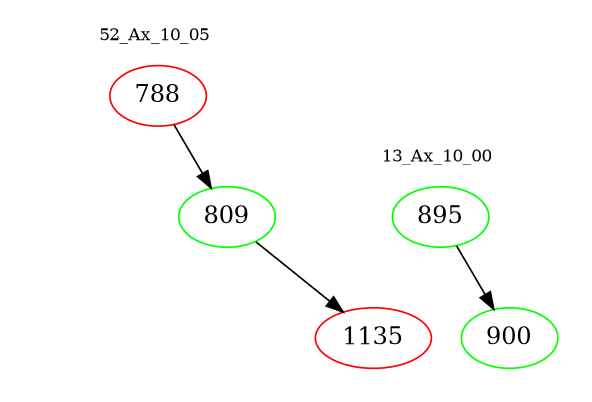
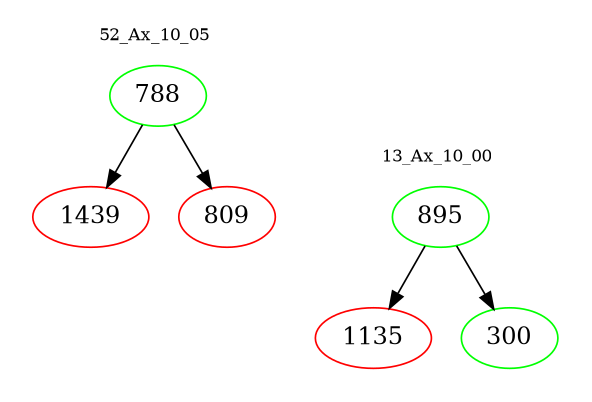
node "788": color red -> green
node "1439": added
node "809": color green -> red
edge "809" -> "1135": now "895" -> "1135"
node "900": label "900" -> "300"
